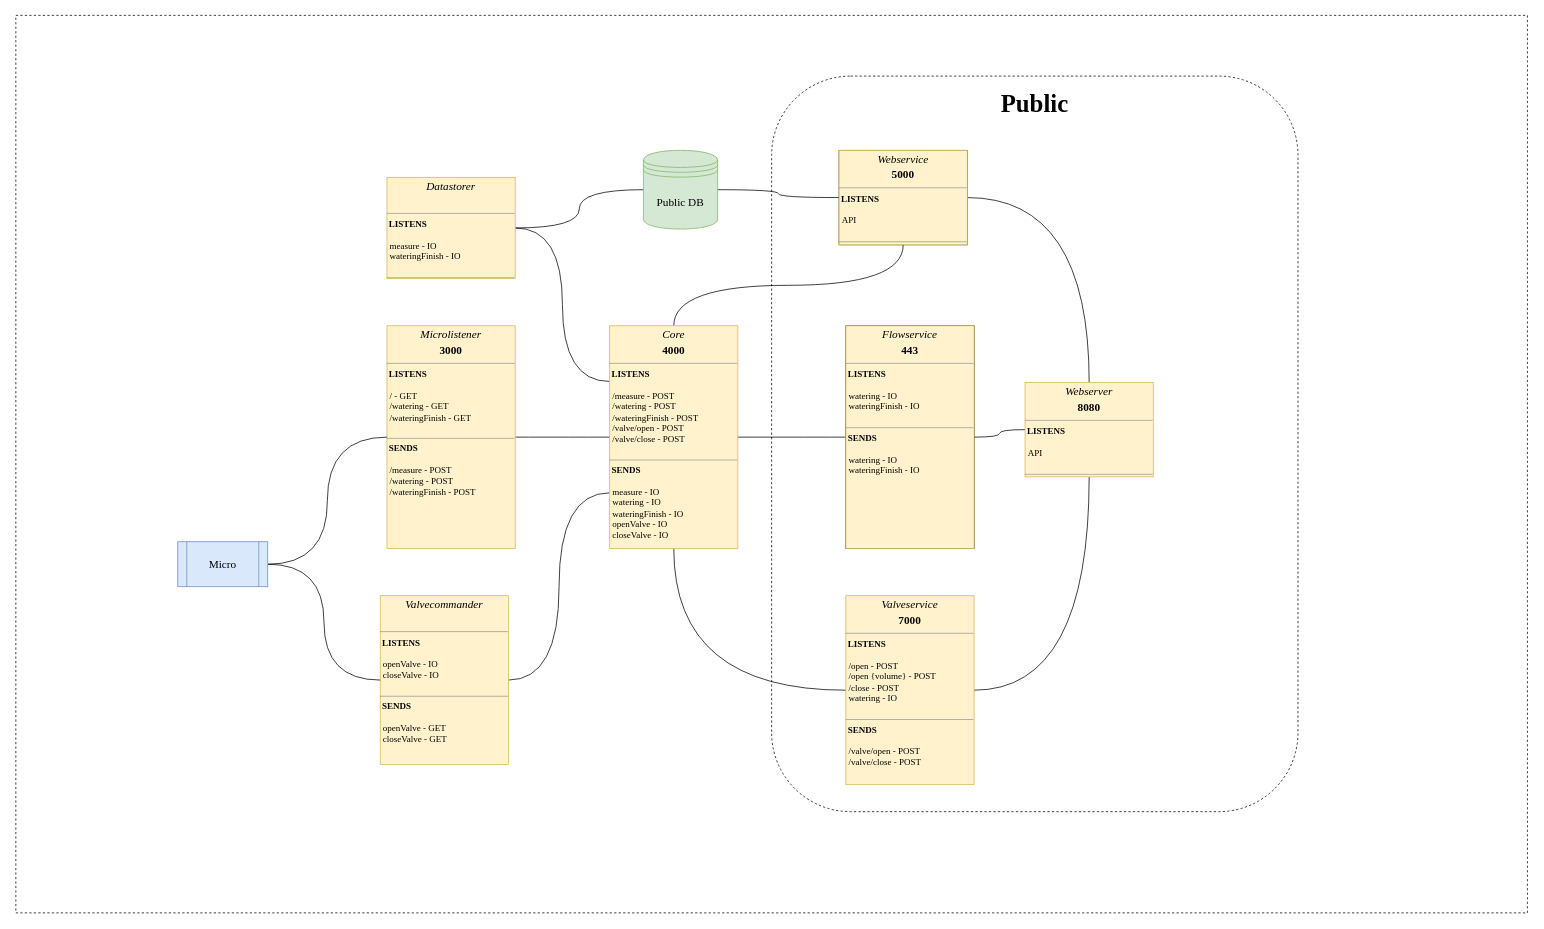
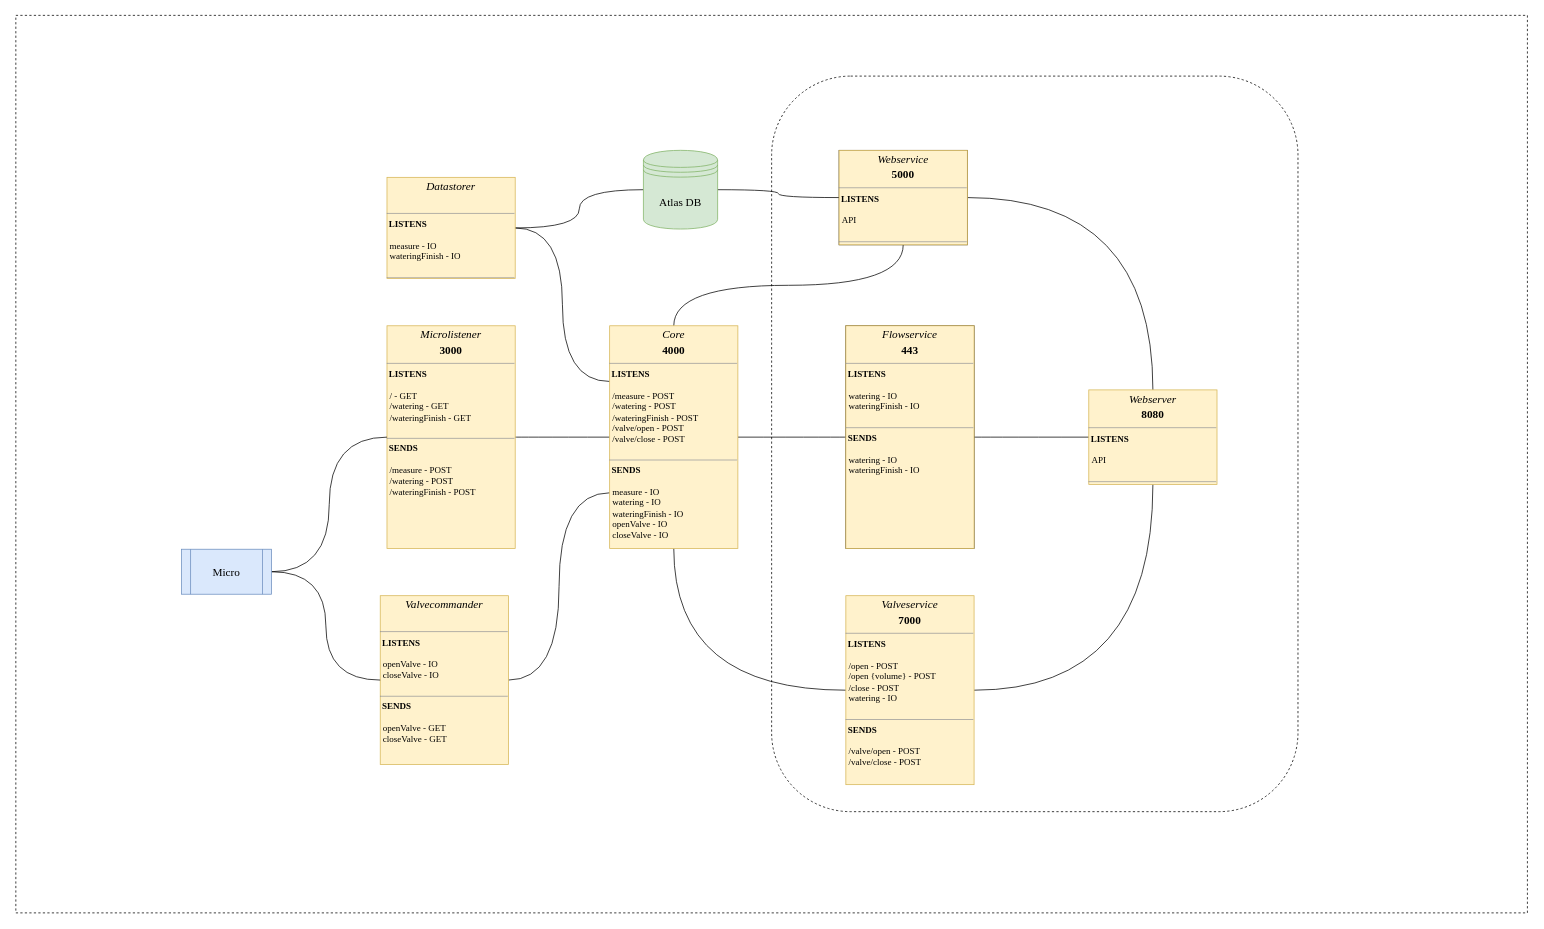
node "Public": removed
node "Public DB": label "Public DB" -> "Atlas DB"
node "Webserver 8080 LISTENS API": moved (1089, 430) -> (1153, 437)
node "Micro": moved (222, 564) -> (226, 572)
